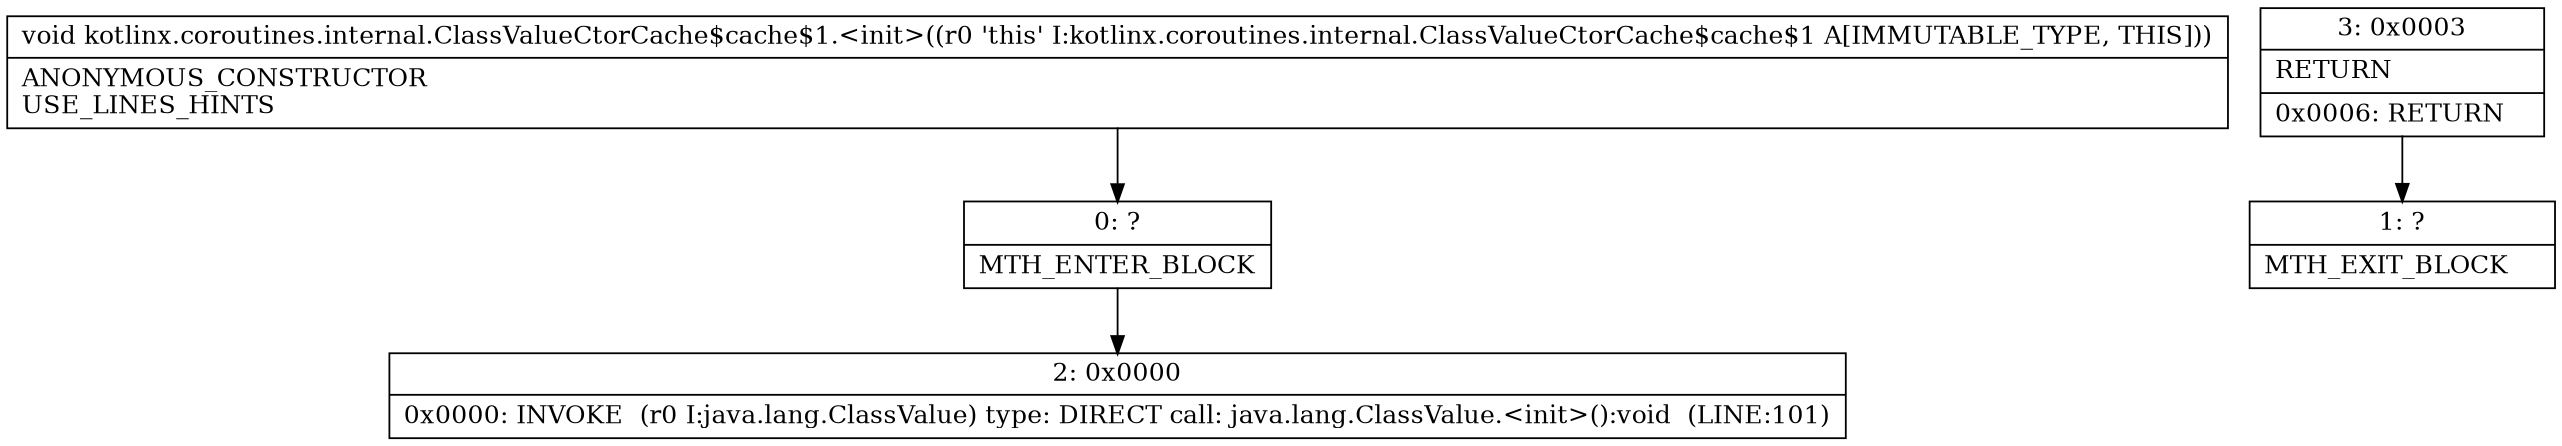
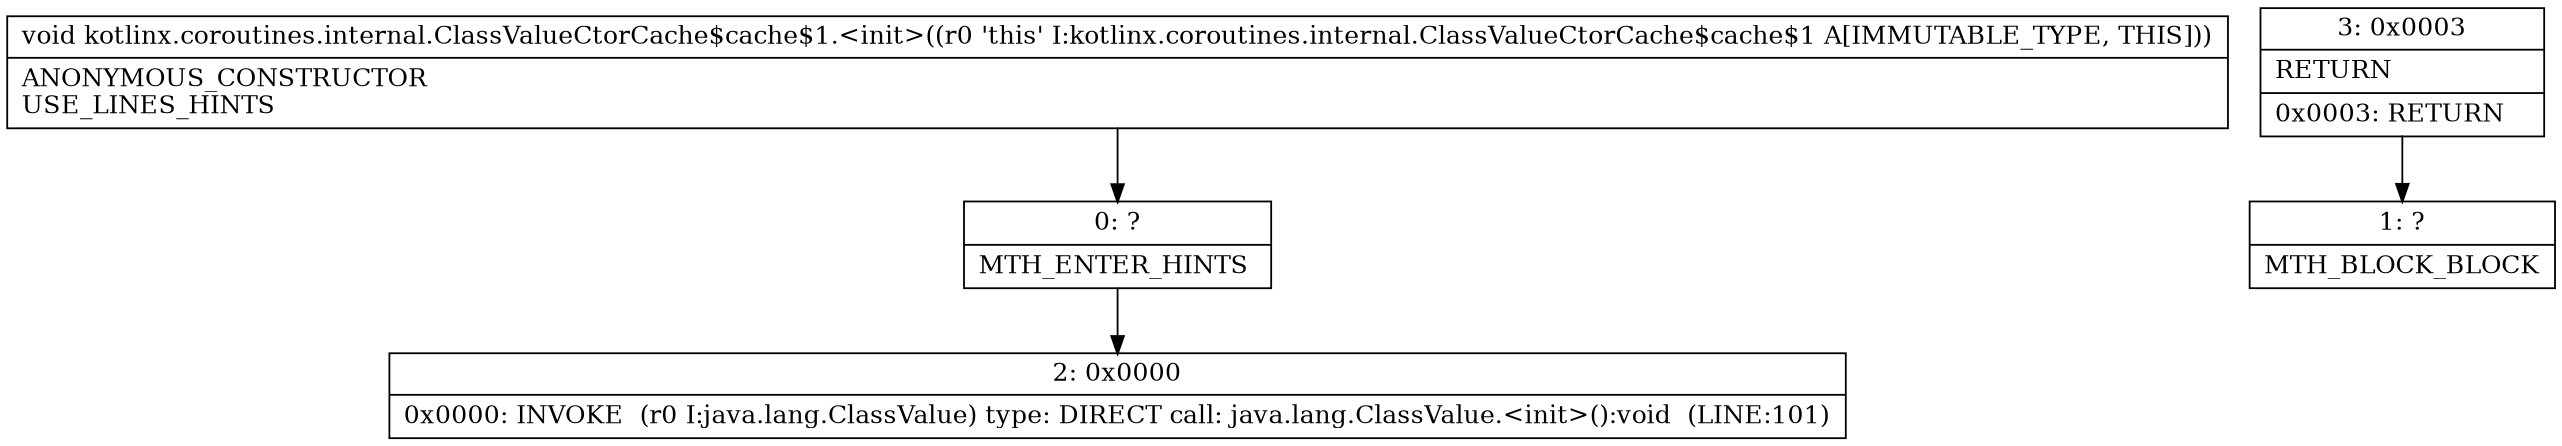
node "3: 0x0003": text "0x0006: RETURN" -> "0x0003: RETURN"
node "0: ?": text "MTH_ENTER_BLOCK" -> "MTH_ENTER_HINTS"
node "1: ?": text "MTH_EXIT_BLOCK" -> "MTH_BLOCK_BLOCK"
